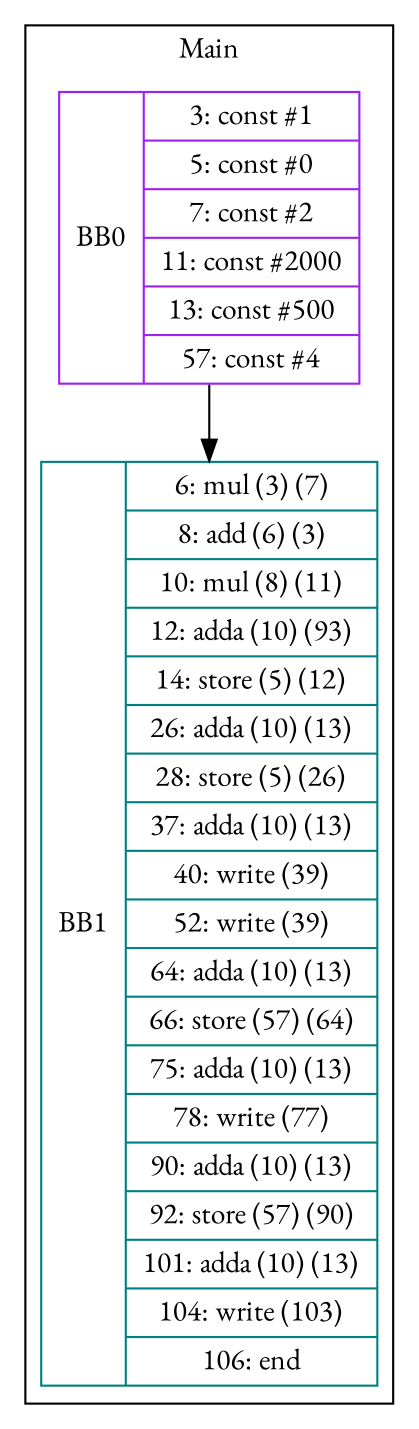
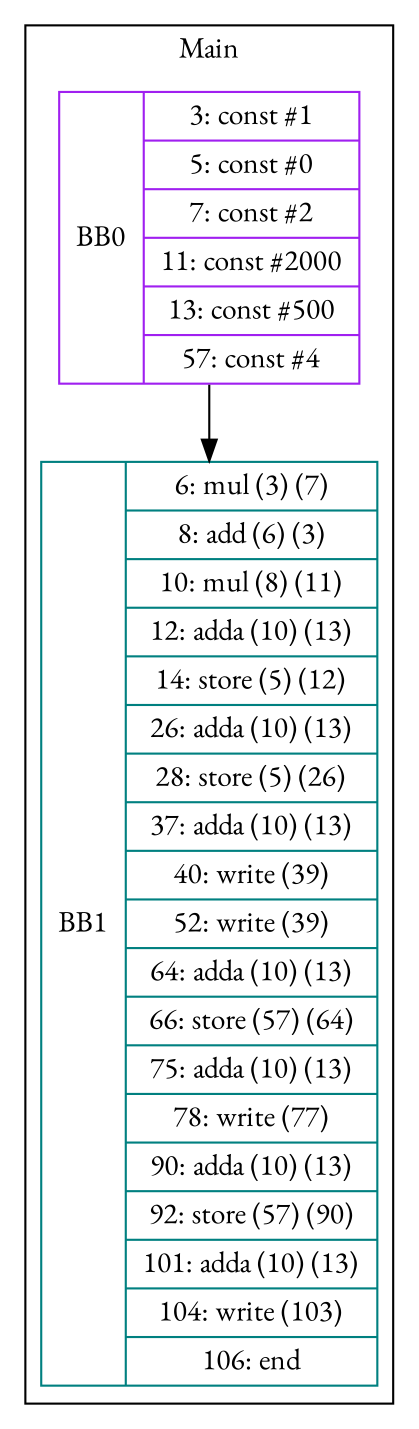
node "BB1": text "12: adda (10) (93)" -> "12: adda (10) (13)"
